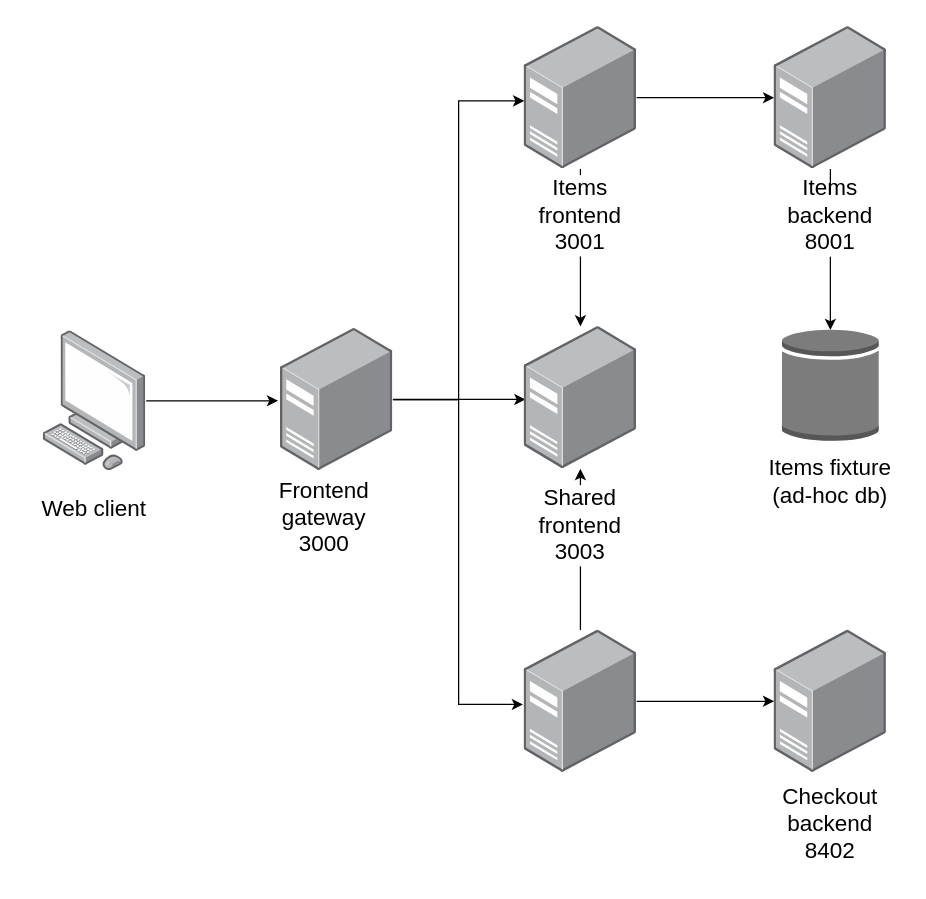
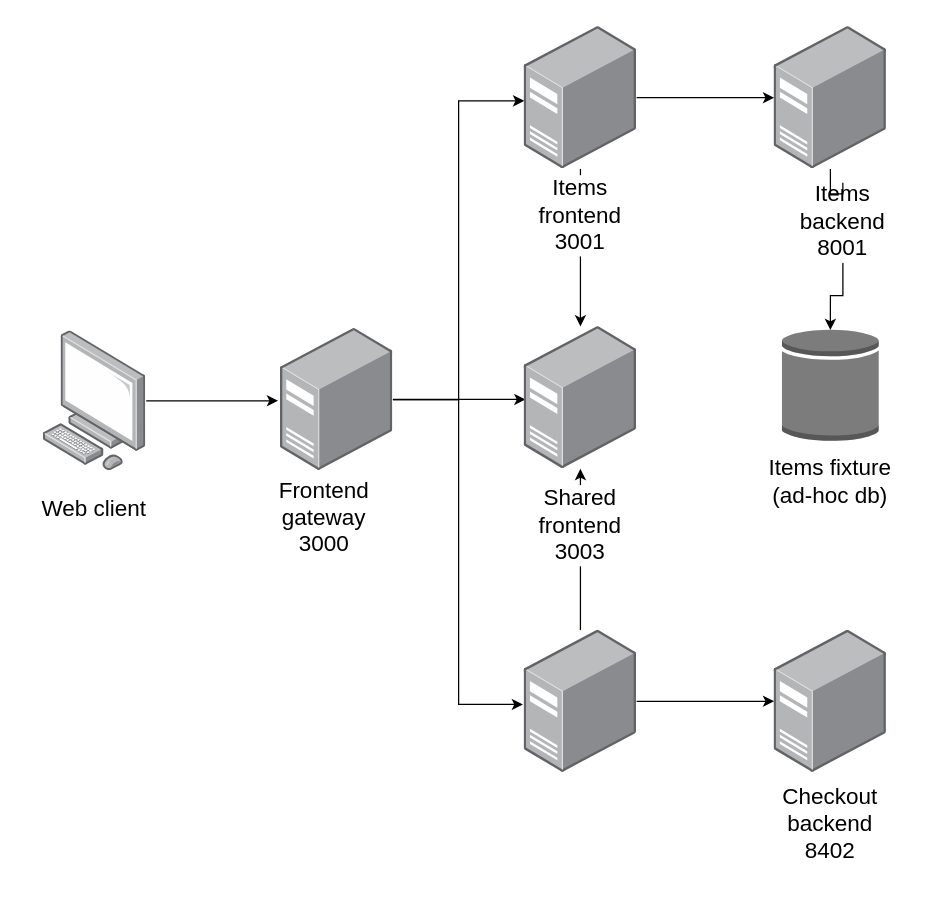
node "Items backend 8001": moved (831, 216) -> (843, 222)
